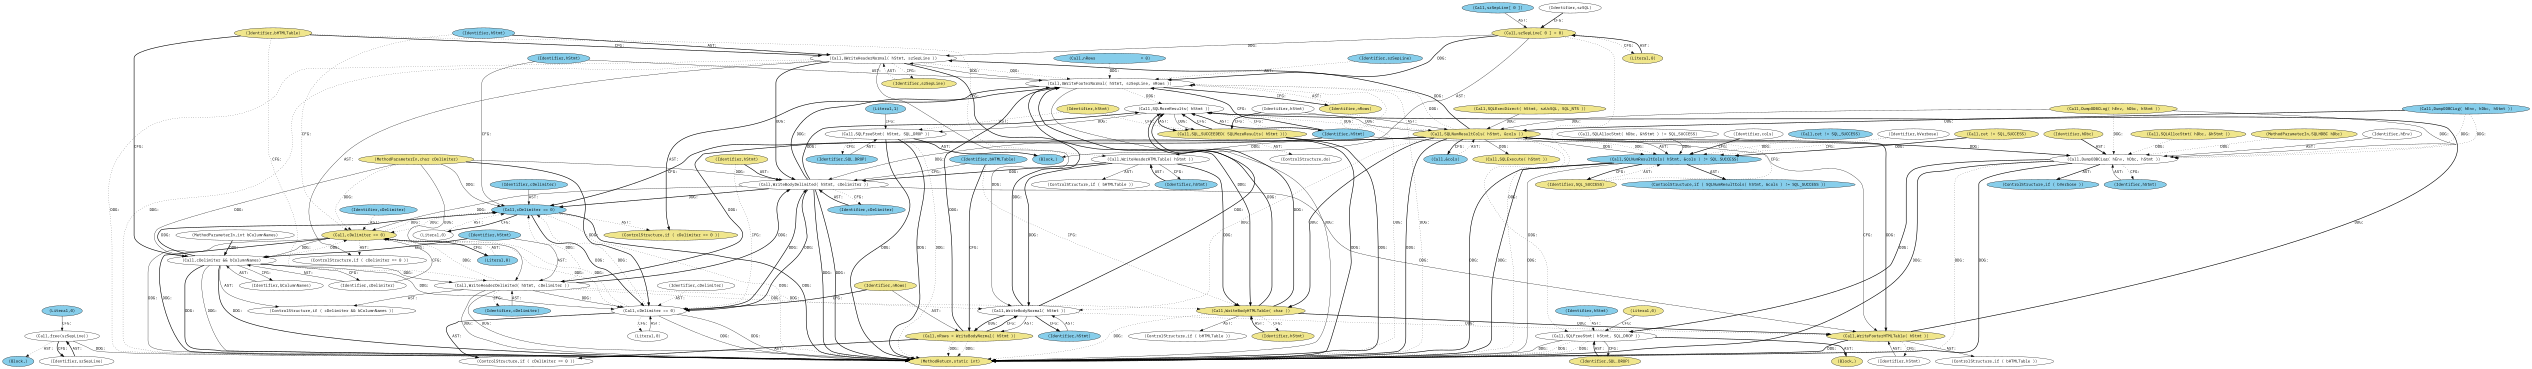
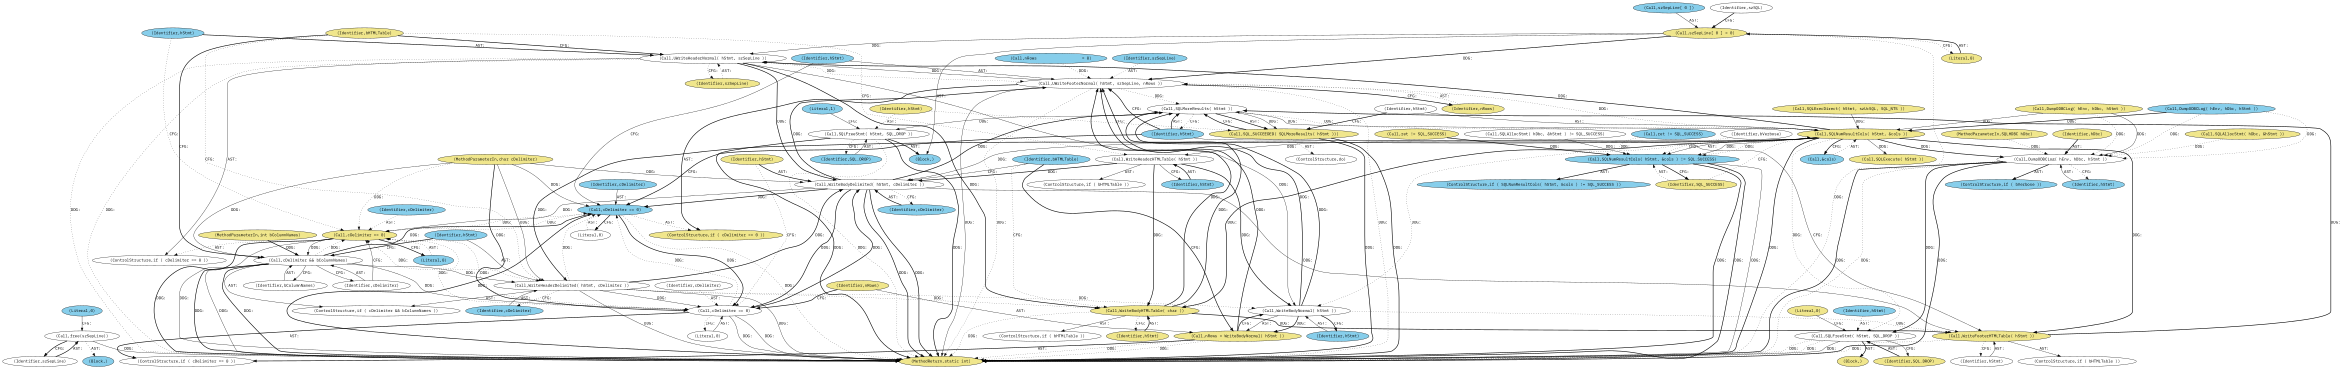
node "(Identifier,cols)": removed
node "(Identifier,hEnv)": removed
node "(MethodParameterIn,int bColumnNames)": fillcolor white -> khaki
edge "(Call,WriteFooterHTMLTable( hStmt ))" -> "(MethodReturn,static int)": style bold -> dotted
